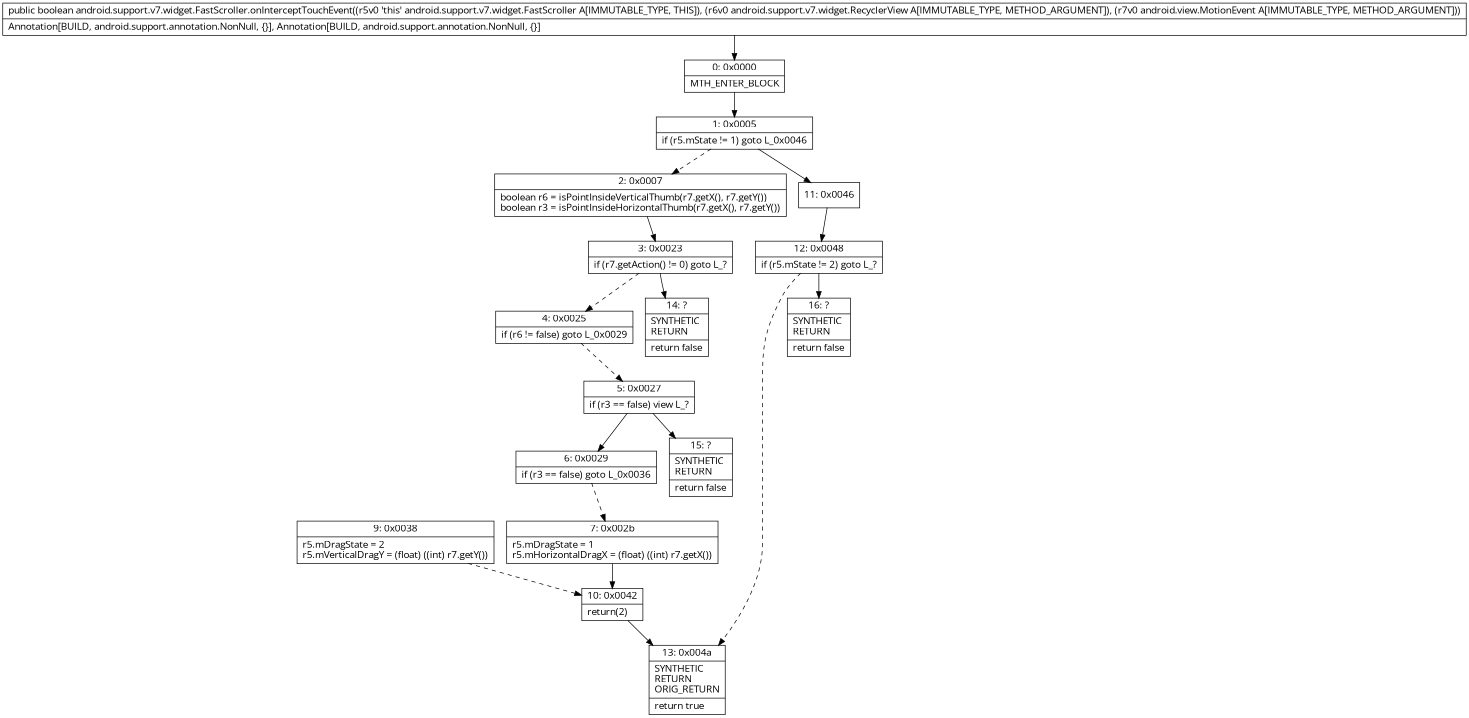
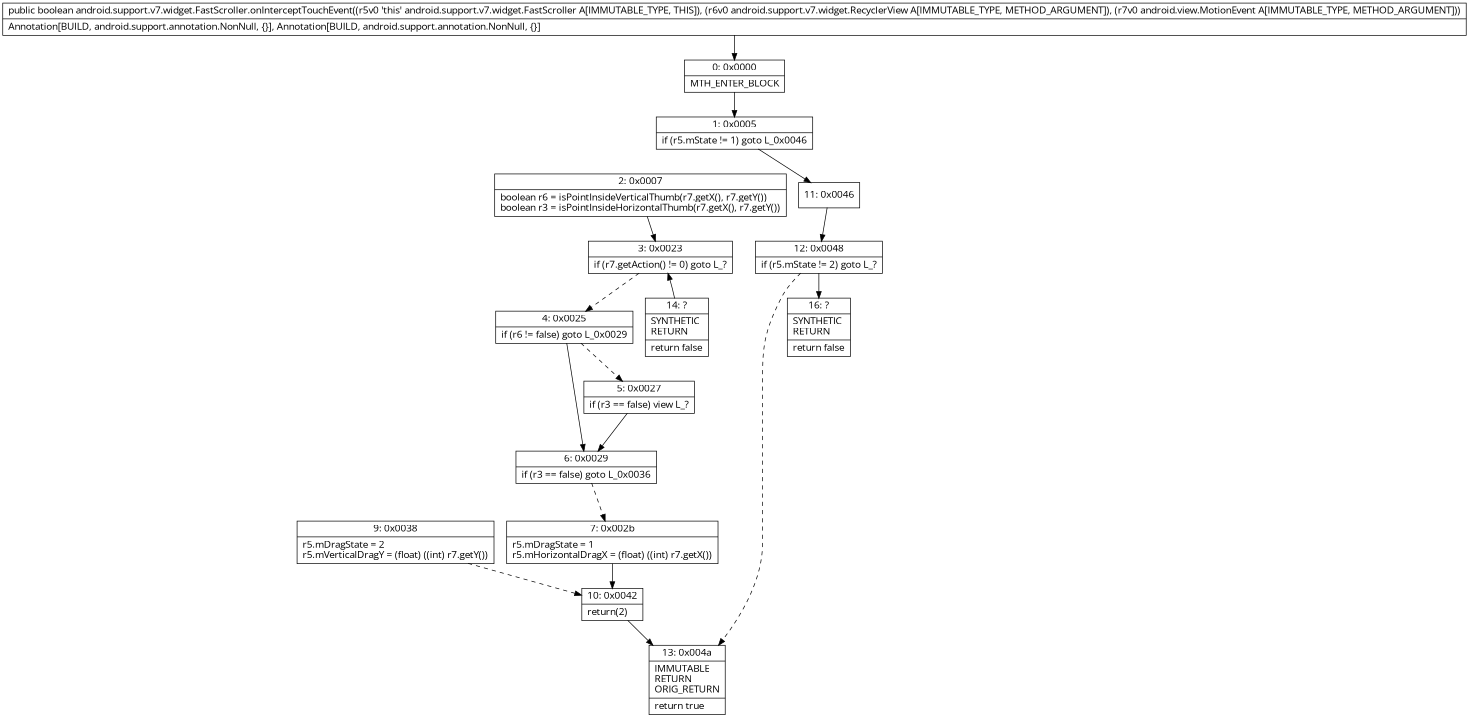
edge "1: 0x0005" -> "2: 0x0007": removed
edge "3: 0x0023" -> "14: ?": reversed
edge "4: 0x0025" -> "6: 0x0029": added
node "15: ?": removed
node "13: 0x004a": text "SYNTHETIC" -> "IMMUTABLE"
